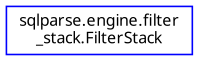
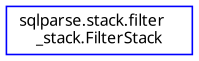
node "sqlparse.engine.filter _stack.FilterStack": label "sqlparse.engine.filter _stack.FilterStack" -> "sqlparse.stack.filter _stack.FilterStack"
